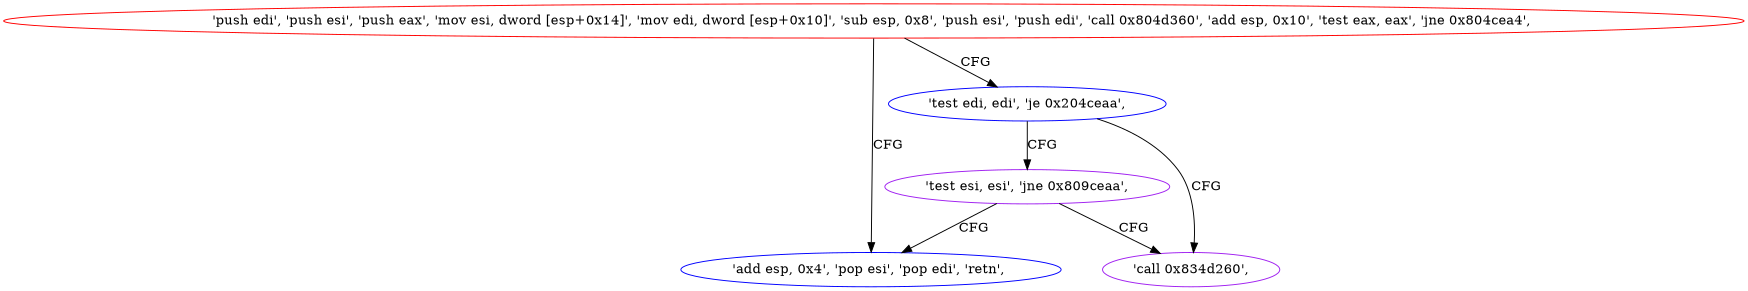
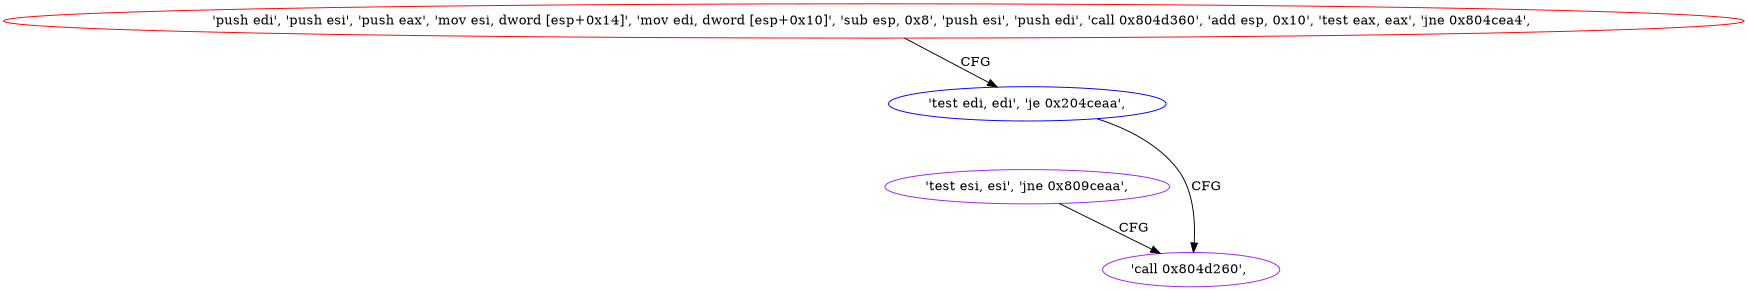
edge "'test edi, edi', 'je 0x204ceaa'," -> "'test esi, esi', 'jne 0x809ceaa',": removed, label "CFG"
node "'add esp, 0x4', 'pop esi', 'pop edi', 'retn',": removed
node "'call 0x834d260',": label "'call 0x834d260'," -> "'call 0x804d260',"
